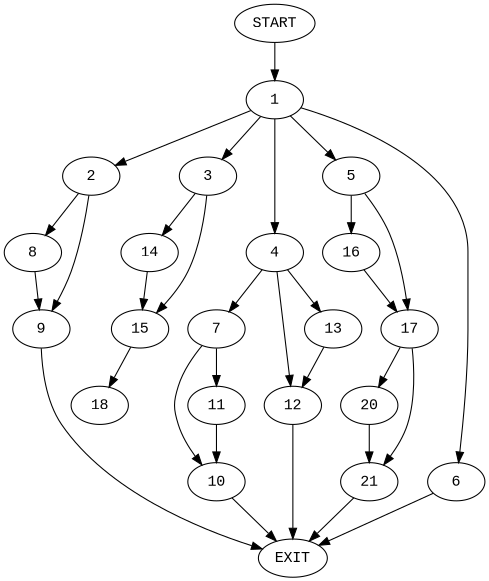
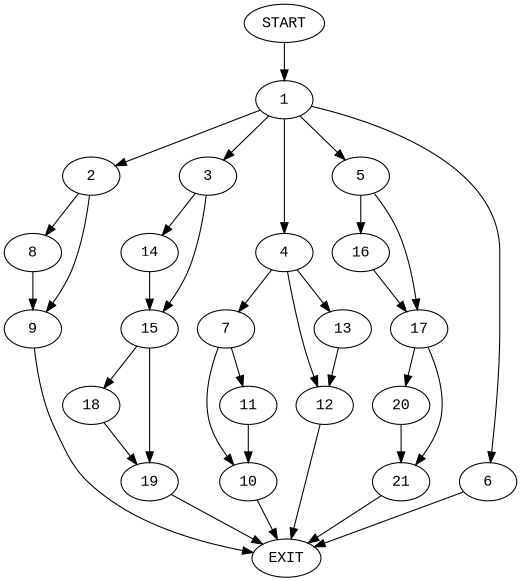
node "19": added
